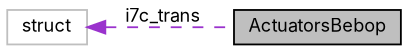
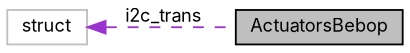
edge "ActuatorsBebop" -> "struct": label " i7c_trans" -> " i2c_trans"
